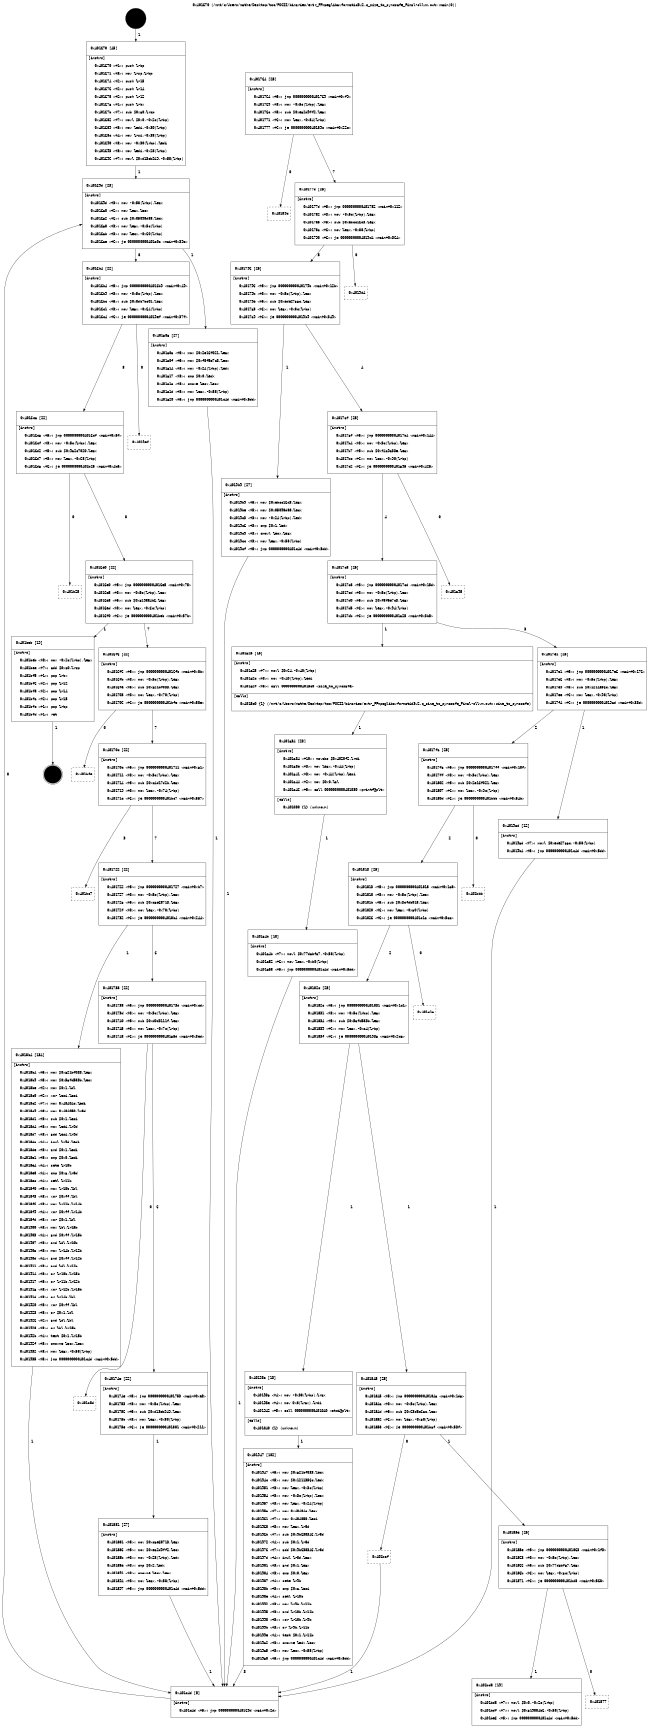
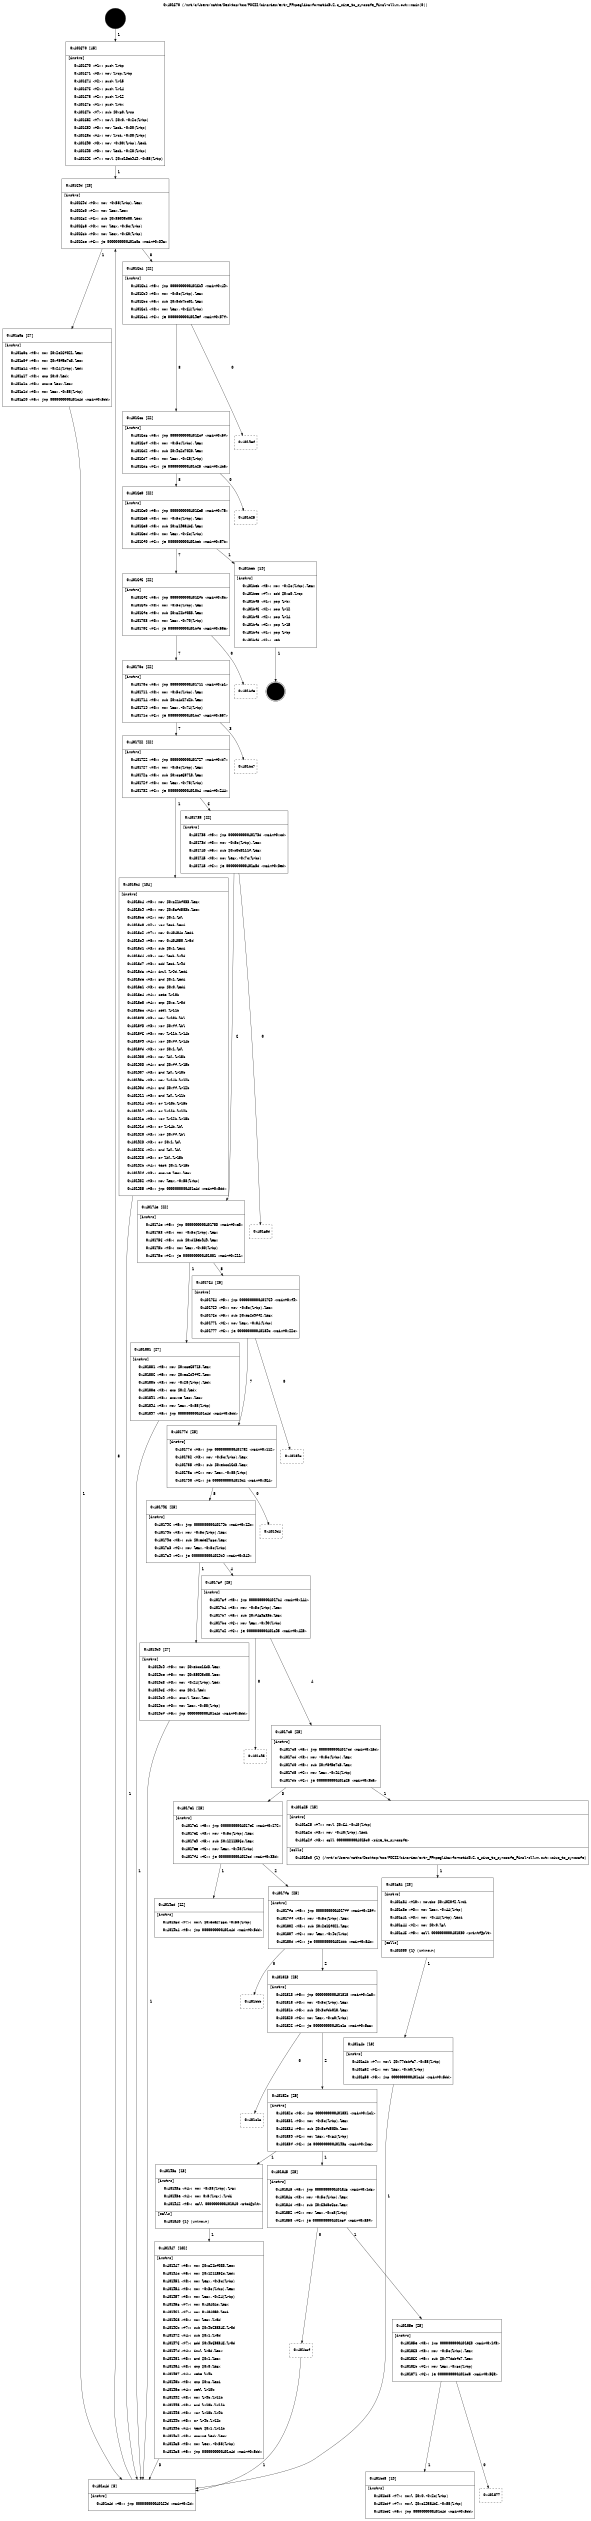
edge "0x40174e [22]" -> "0x401764 [25]": added, label "5"
edge "0x4019ad [12]" -> "0x401c4d [5]": removed, label "1"
